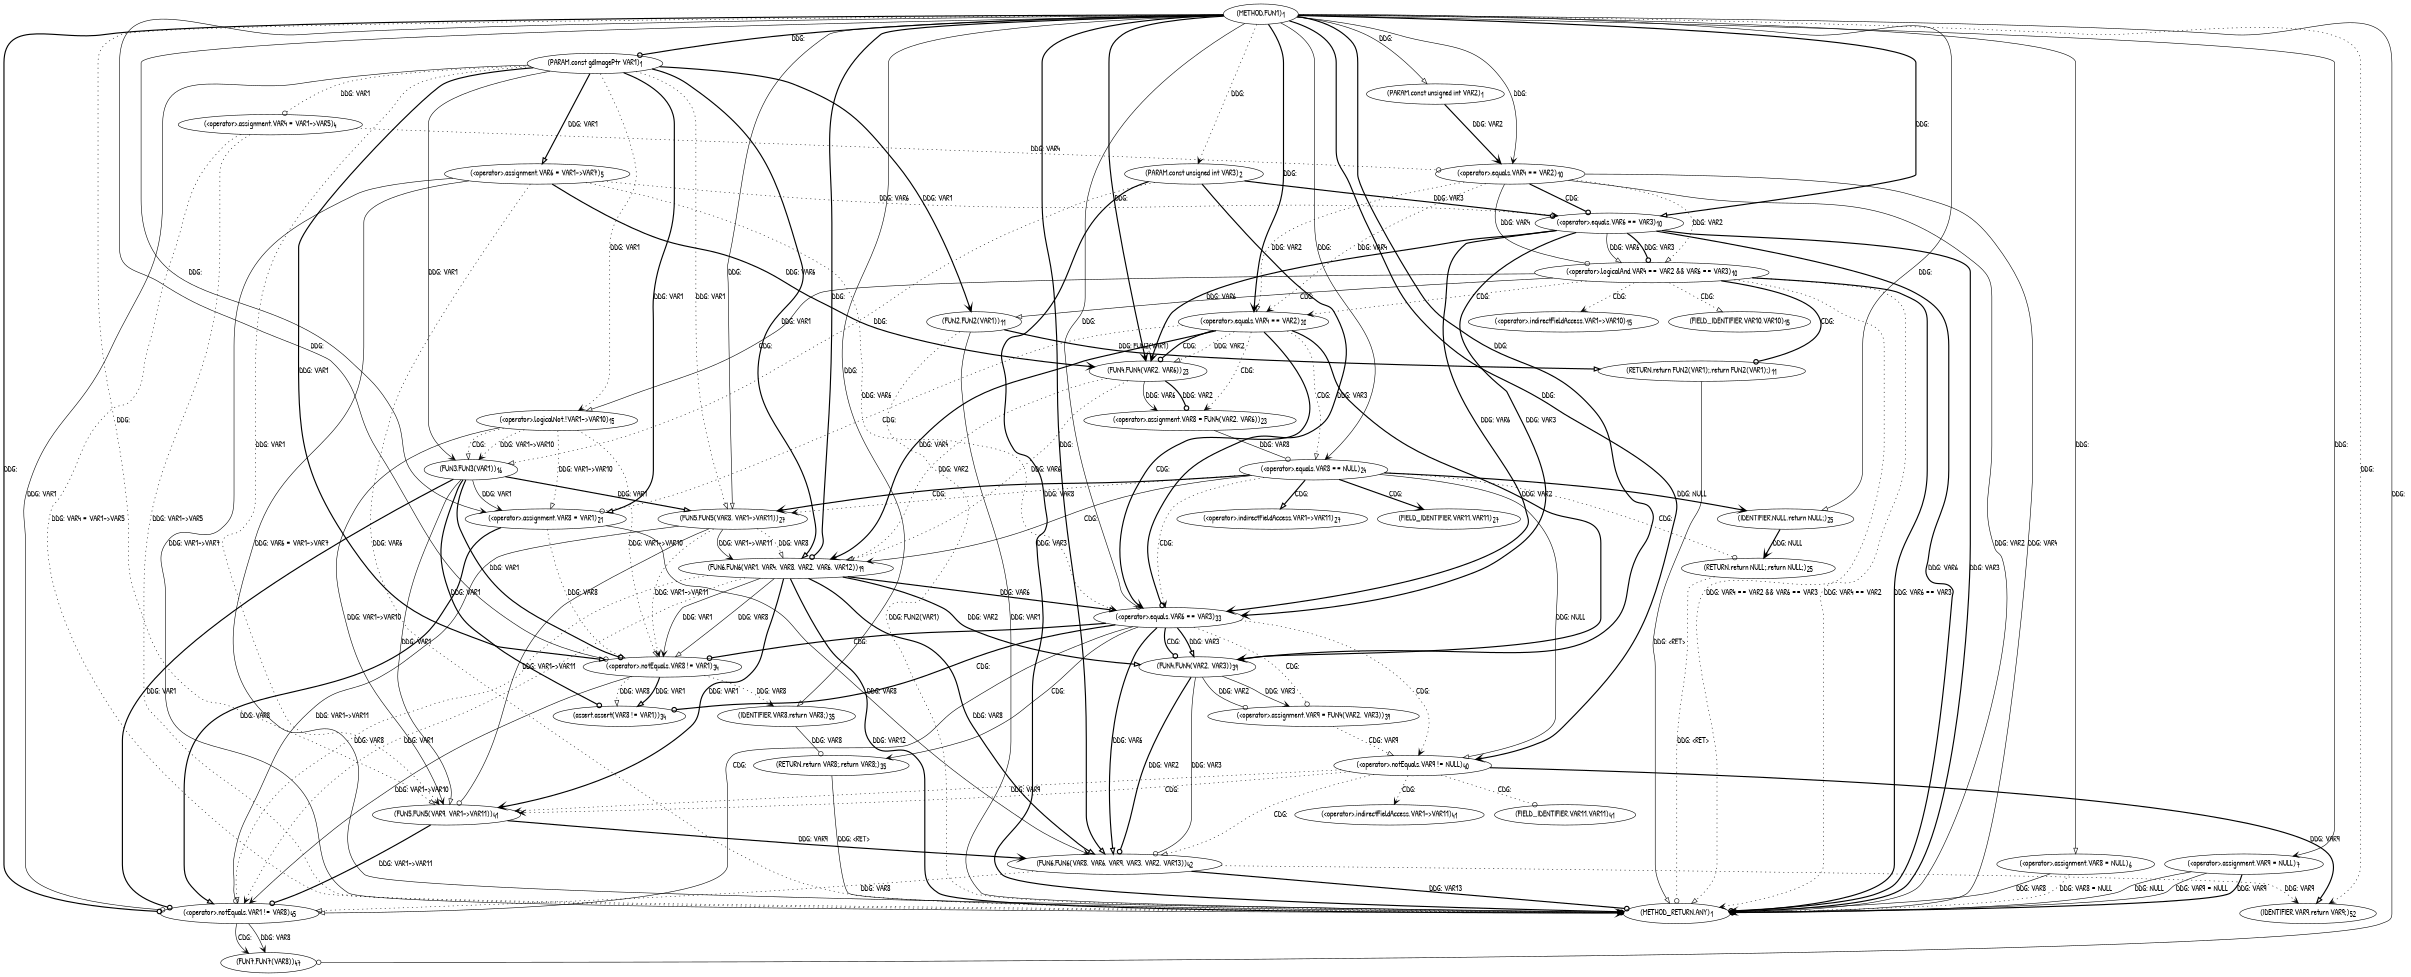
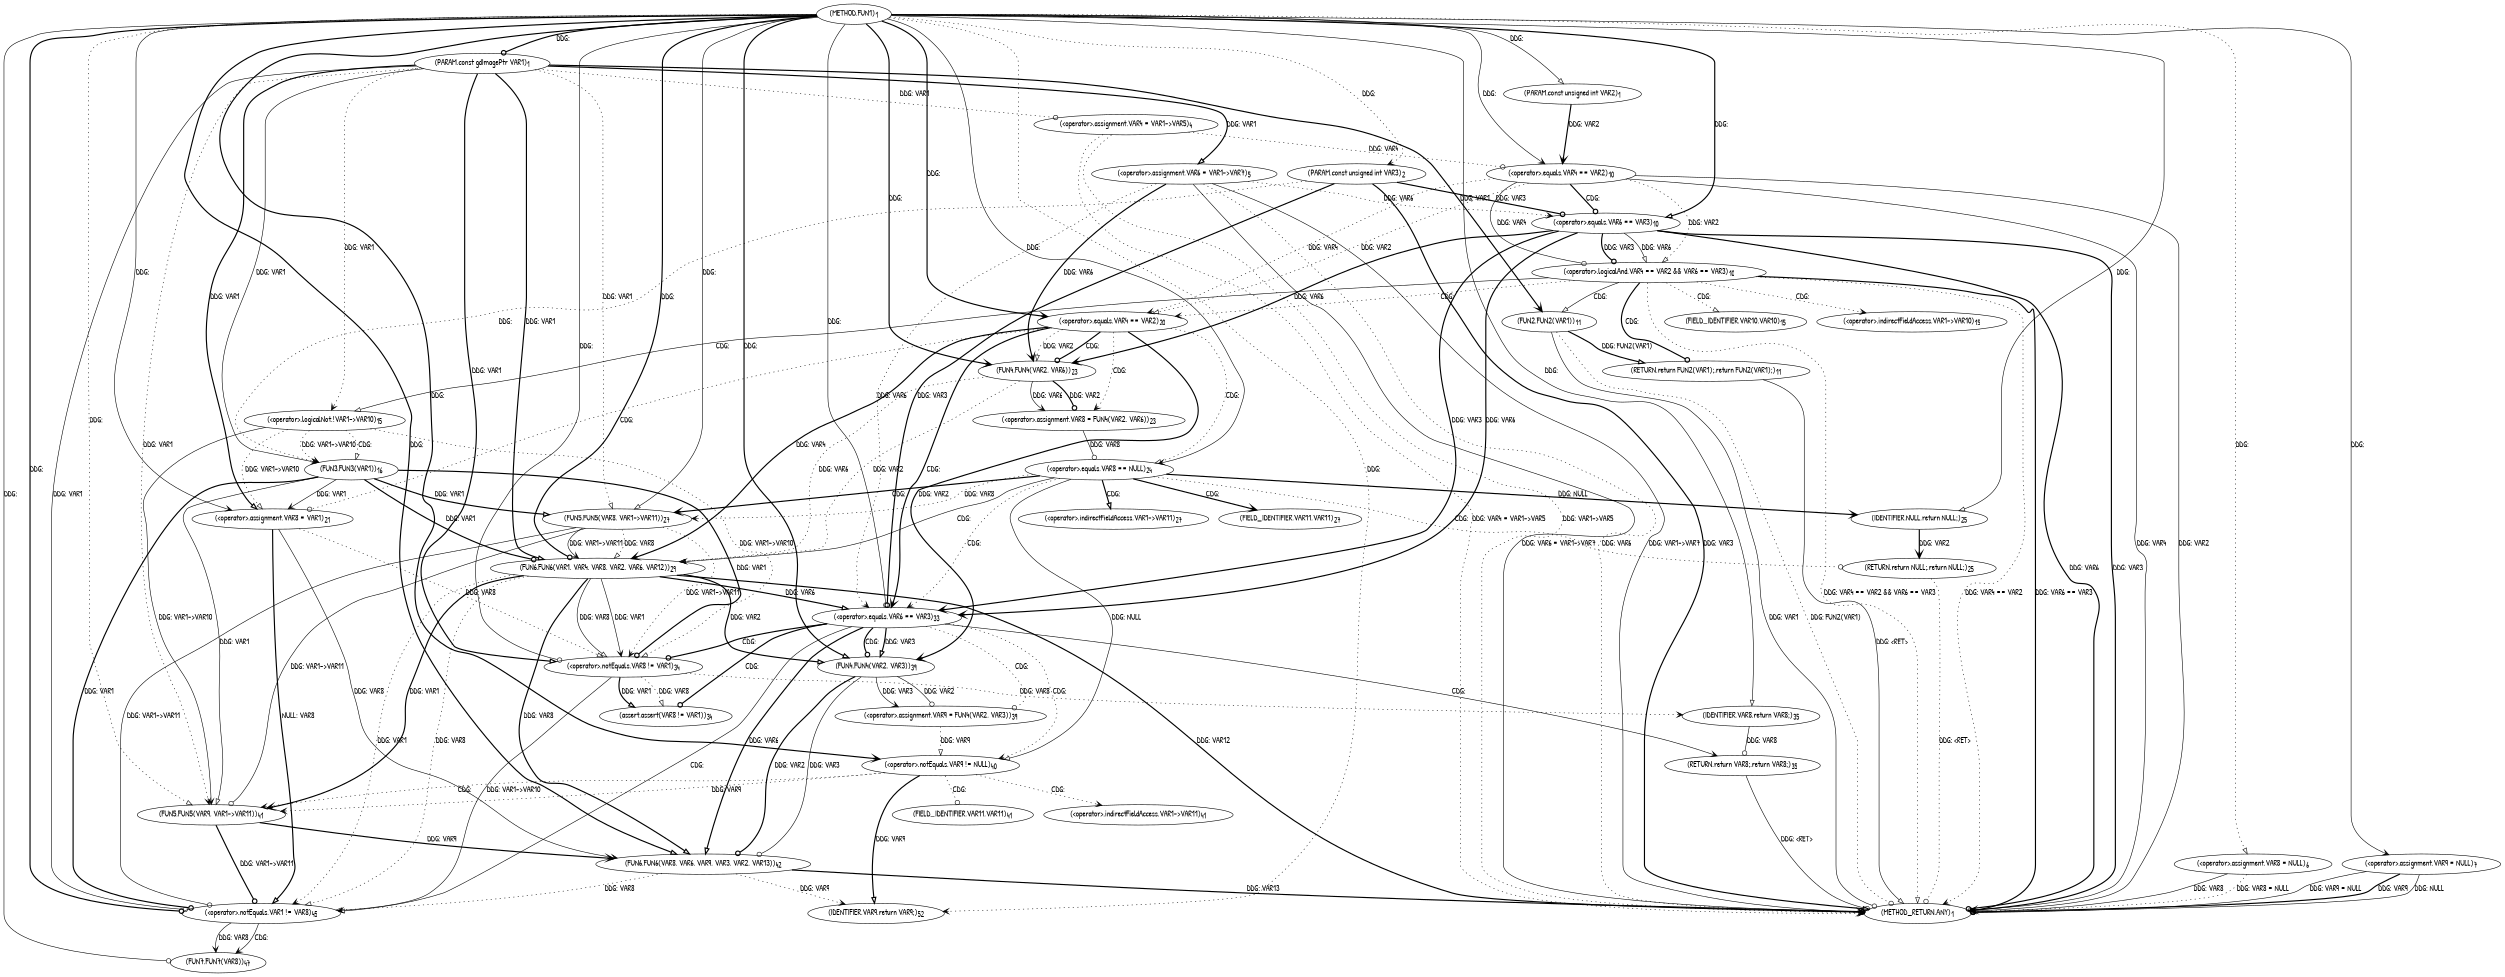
edge "(METHOD,FUN1)" -> "(<operator>.assignment,VAR8 = NULL)": style solid -> dotted
edge "(IDENTIFIER,NULL,return NULL;)" -> "(RETURN,return NULL;,return NULL;)": label "DDG: NULL" -> "DDG: VAR2"
node "(FUN6,FUN6(VAR1, VAR4, VAR8, VAR2, VAR6, VAR12))": text "19" -> "29"
edge "(FUN3,FUN3(VAR1))" -> "(assert,assert(VAR8 != VAR1))": now "(FUN3,FUN3(VAR1))" -> "(FUN6,FUN6(VAR1, VAR4, VAR8, VAR2, VAR6, VAR12))"
edge "(<operator>.assignment,VAR8 = VAR1)" -> "(<operator>.notEquals,VAR1 != VAR8)": label "DDG: VAR8" -> "NULL: VAR8"
edge "(<operator>.assignment,VAR9 = FUN4(VAR2, VAR3))" -> "(<operator>.notEquals,VAR9 != NULL)": label "CDG: VAR9" -> "DDG: VAR9"
edge "(<operator>.notEquals,VAR9 != NULL)" -> "(FUN6,FUN6(VAR8, VAR6, VAR9, VAR3, VAR2, VAR13))": removed, label "CDG:"
